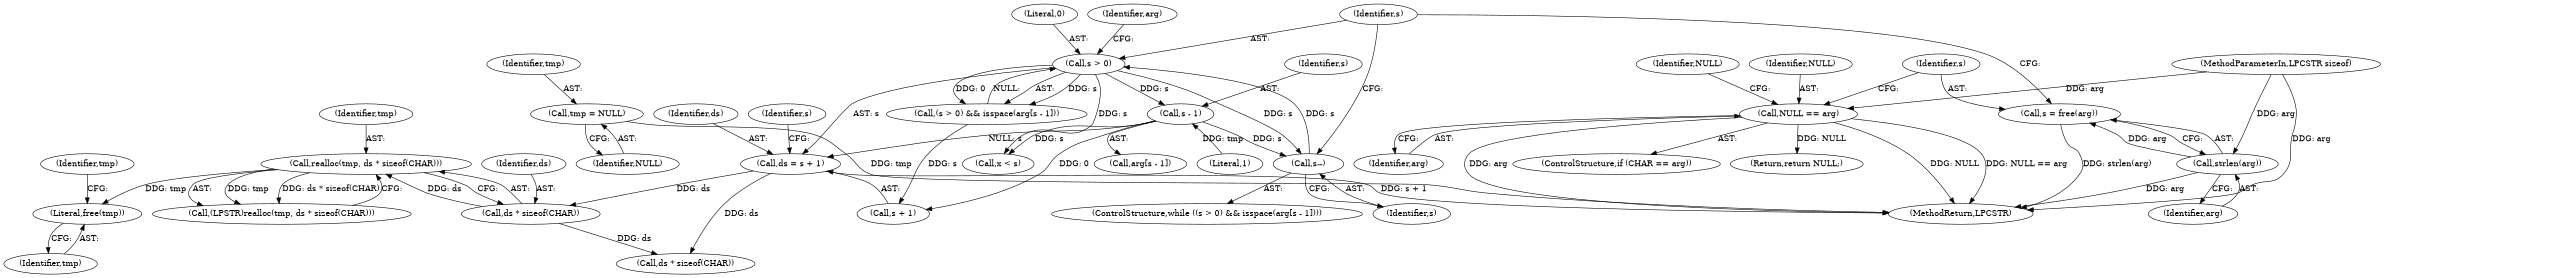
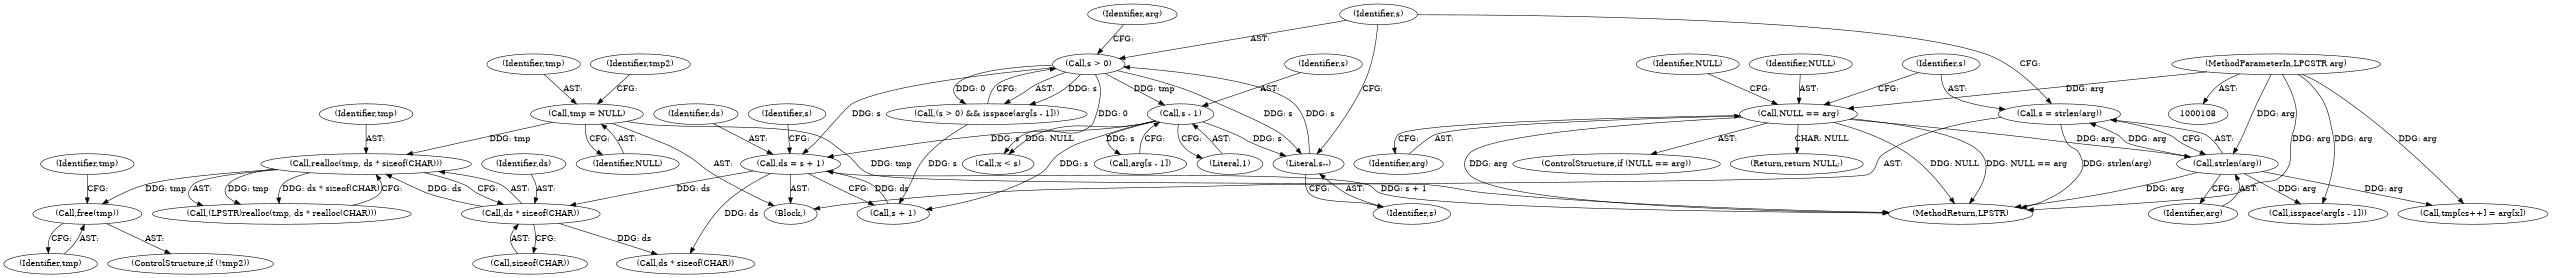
node "(Literal,0)": removed
node "(Identifier,tmp2)": added
node "(MethodParameterIn,LPCSTR sizeof)": label "(MethodParameterIn,LPCSTR sizeof)" -> "(MethodParameterIn,LPCSTR arg)"
edge "(Call,(s > 0) && isspace(arg[s - 1]))" -> "(Call,s > 0)": label "NULL: " -> "CFG: "
edge "(Call,s > 0)" -> "(Call,s - 1)": label "DDG: s" -> "DDG: tmp"
edge "(Call,s > 0)" -> "(Call,ds = s + 1)": label "AST: s" -> "DDG: s"
edge "(Call,s > 0)" -> "(Call,x < s)": label "DDG: s" -> "DDG: 0"
node "(Call,s = free(arg))": label "(Call,s = free(arg))" -> "(Call,s = strlen(arg))"
node "1000108": added
edge "(Call,NULL == arg)" -> "(Call,strlen(arg))": added, label "DDG: arg"
edge "(Call,arg[s - 1])" -> "(Call,s - 1)": added, label "CFG:"
edge "(Call,tmp = NULL)" -> "(Call,realloc(tmp, ds * sizeof(CHAR)))": added, label "DDG: tmp"
edge "(Call,s - 1)" -> "(Call,ds = s + 1)": label "NULL: s" -> "DDG: s"
edge "(Call,s - 1)" -> "(Call,x < s)": label "DDG: s" -> "DDG: NULL"
edge "(Call,s - 1)" -> "(Call,arg[s - 1])": label "AST: " -> "DDG: s"
edge "(Literal,1)" -> "(Call,s - 1)": label "DDG: tmp" -> "AST: "
edge "(Call,NULL == arg)" -> "(Return,return NULL;)": label "DDG: NULL" -> "CHAR: NULL"
edge "(Call,s - 1)" -> "(Literal,1)": added, label "CFG:"
edge "(Call,s - 1)" -> "(Call,s + 1)": label "DDG: 0" -> "DDG: s"
node "(Call,s--)": label "(Call,s--)" -> "(Literal,s--)"
node "(ControlStructure,if (CHAR == arg))": label "(ControlStructure,if (CHAR == arg))" -> "(ControlStructure,if (NULL == arg))"
edge "(Call,ds = s + 1)" -> "(Call,s + 1)": added, label "CFG:"
edge "(Call,s + 1)" -> "(Call,ds = s + 1)": label "AST: " -> "DDG: ds"
node "(Literal,free(tmp))": label "(Literal,free(tmp))" -> "(Call,free(tmp))"
node "(Call,(LPSTR)realloc(tmp, ds * sizeof(CHAR)))": label "(Call,(LPSTR)realloc(tmp, ds * sizeof(CHAR)))" -> "(Call,(LPSTR)realloc(tmp, ds * realloc(CHAR)))"
node "(Block,)": added
node "(ControlStructure,while ((s > 0) && isspace(arg[s - 1])))": removed
node "(MethodReturn,LPCSTR)": label "(MethodReturn,LPCSTR)" -> "(MethodReturn,LPSTR)"
node "(Call,isspace(arg[s - 1]))": added
node "(Call,tmp[cs++] = arg[x])": added
node "(ControlStructure,if (!tmp2))": added
node "(Call,sizeof(CHAR))": added
